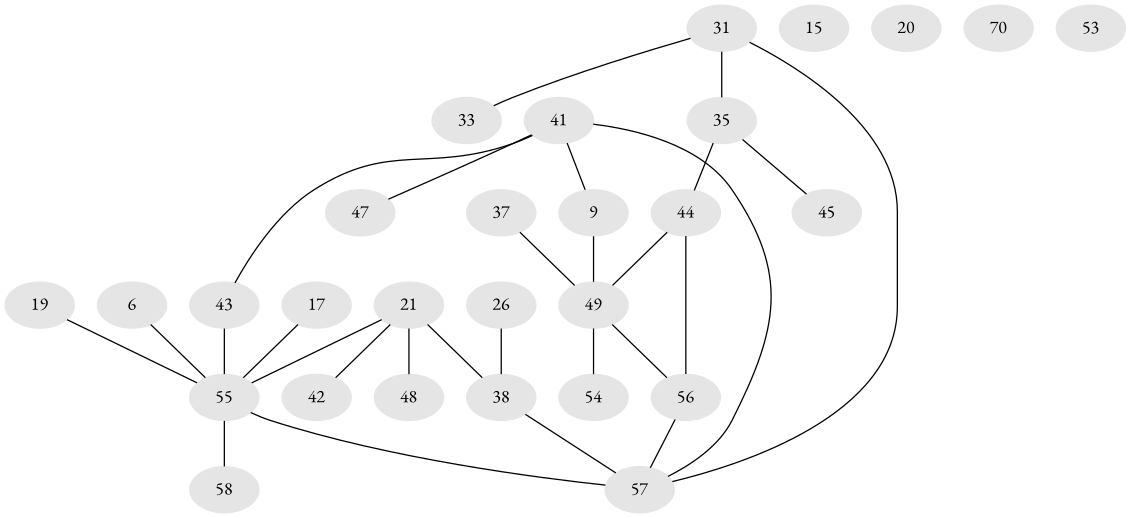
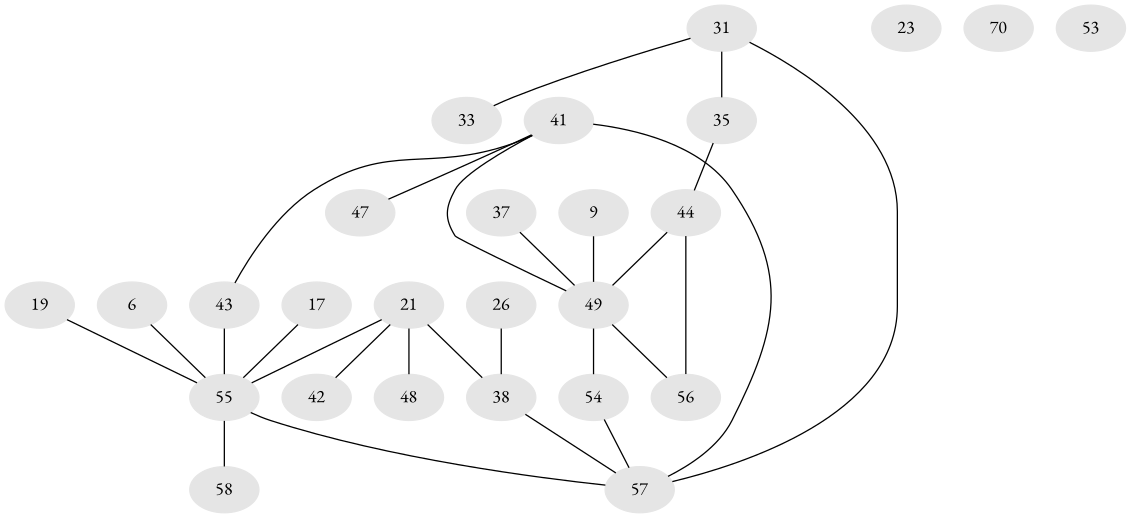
node "15": removed
node "20": label "20" -> "23"
edge "41" -- "9": now "41" -- "49"
node "45": removed
edge "56" -- "57": now "54" -- "57"
